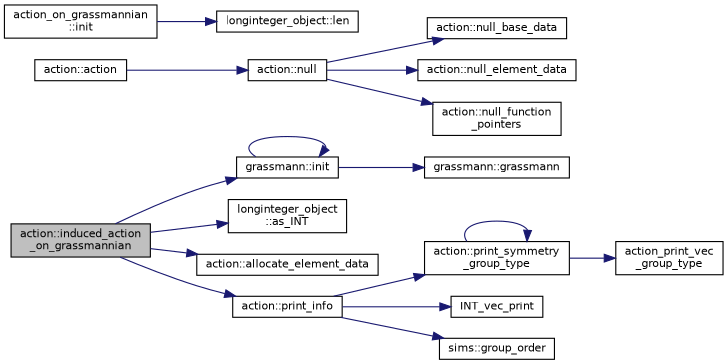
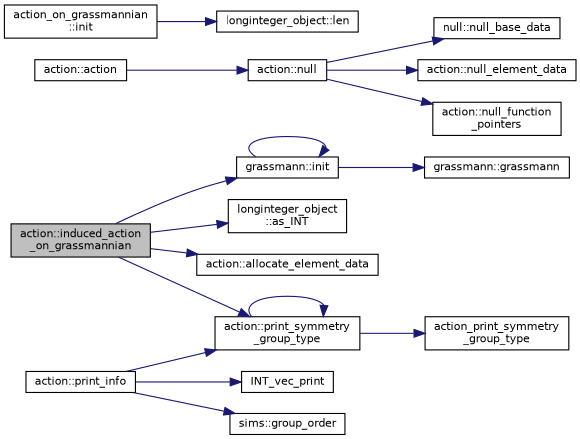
node "action::null_base_data": label "action::null_base_data" -> "null::null_base_data"
node "action_print_vec _group_type": label "action_print_vec _group_type" -> "action_print_symmetry _group_type"
edge "action::induced_action _on_grassmannian" -> "action::print_info": now "action::induced_action _on_grassmannian" -> "action::print_symmetry _group_type"
